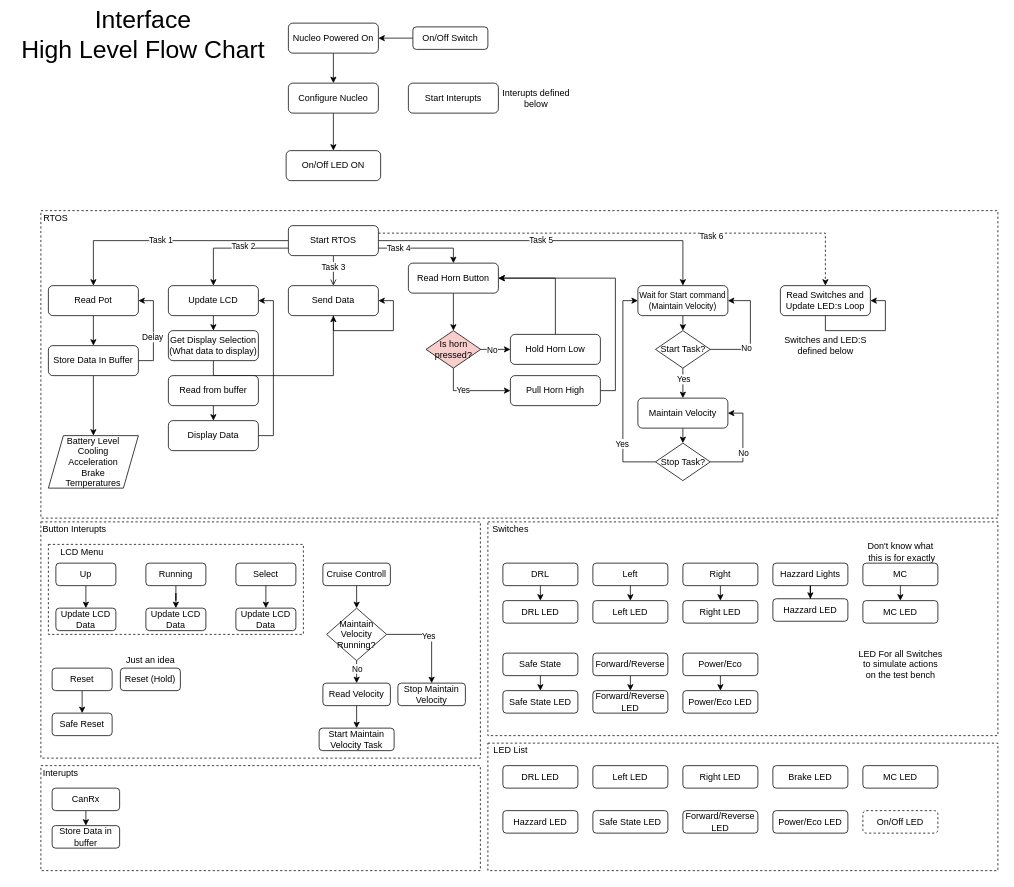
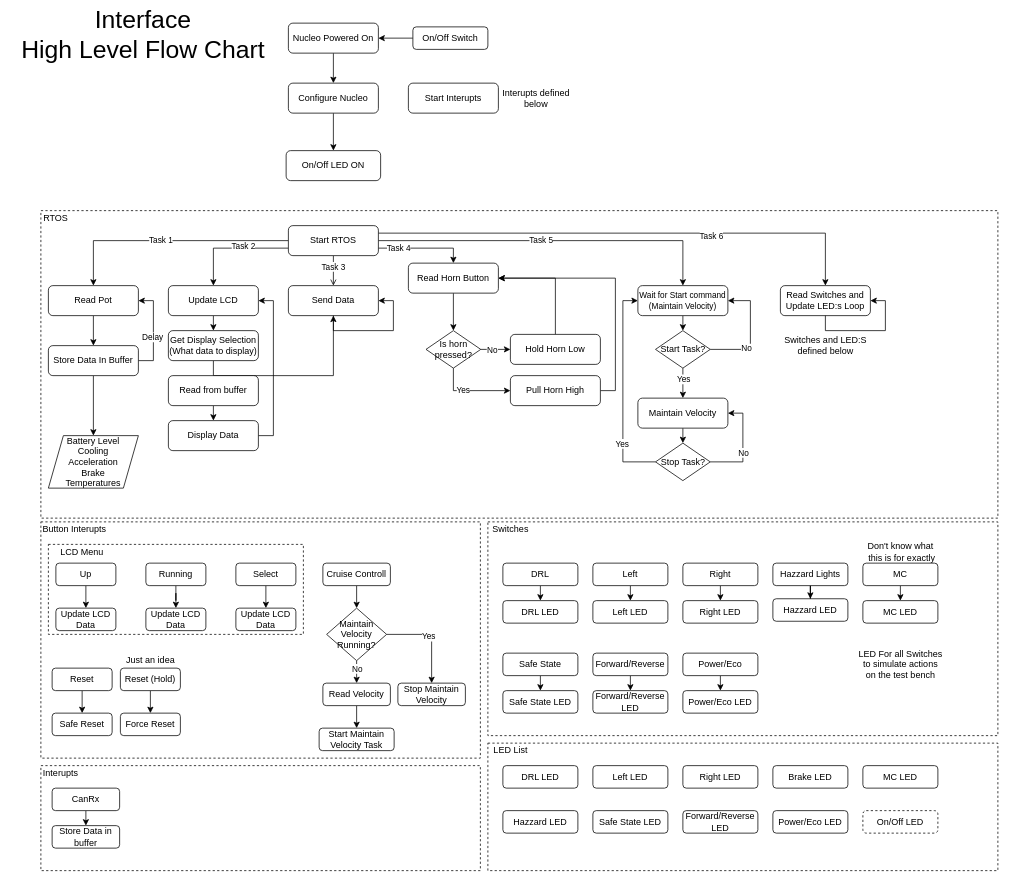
edge "Start RTOS" -> "Read Switches and Update LED:s Loop": style dashed -> solid
node "Is horn pressed?": fillcolor #f8cecc -> #ffffff
edge "Reset (Hold)" -> "Force Reset": added
node "Force Reset": added
